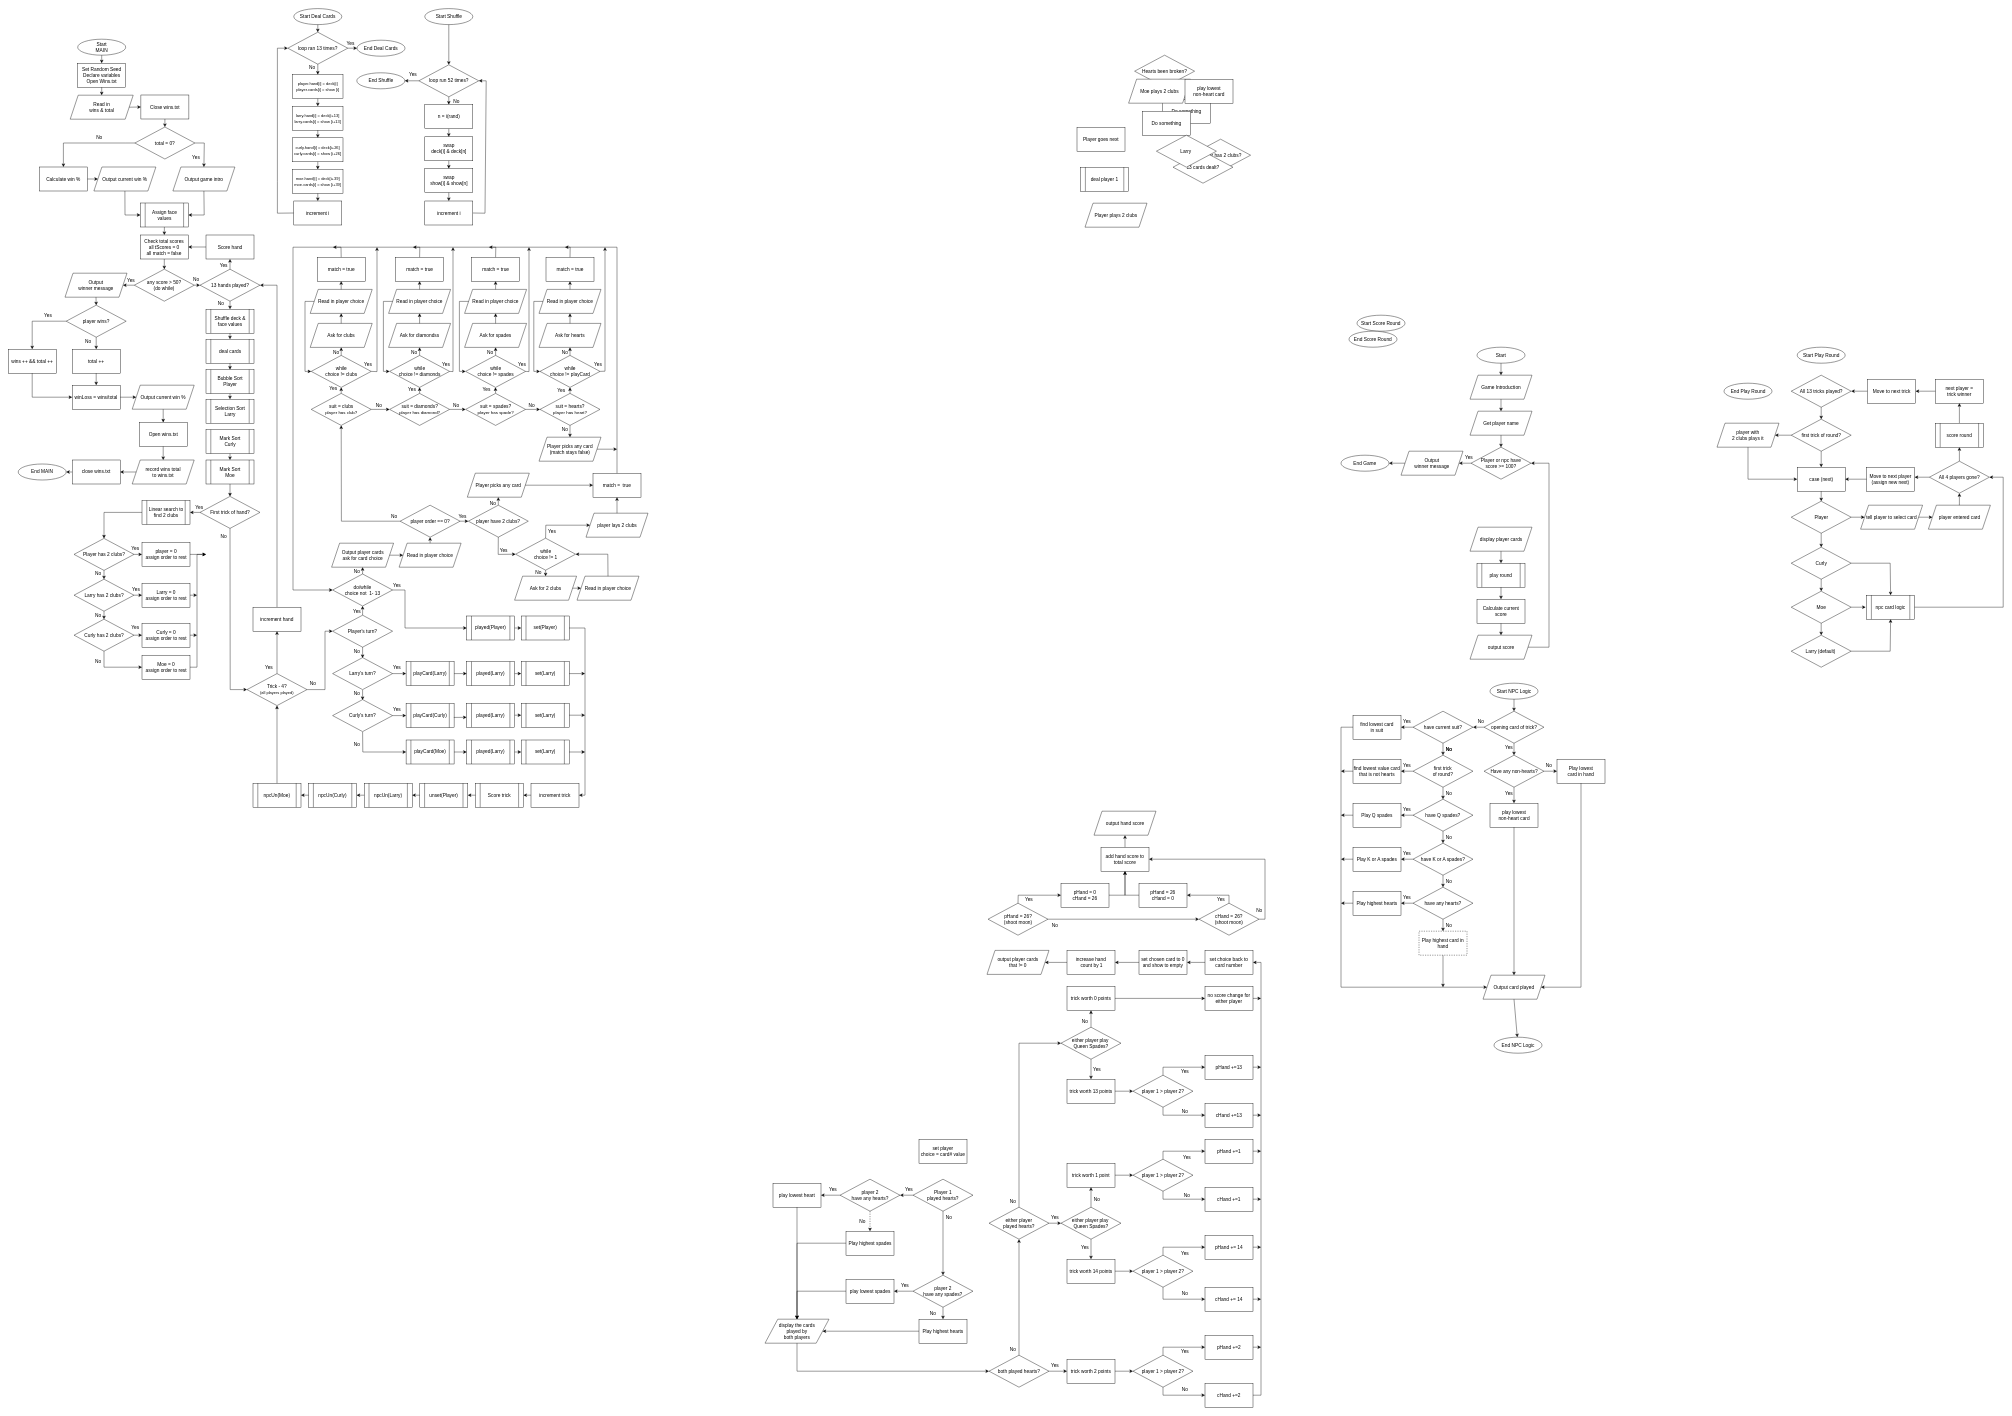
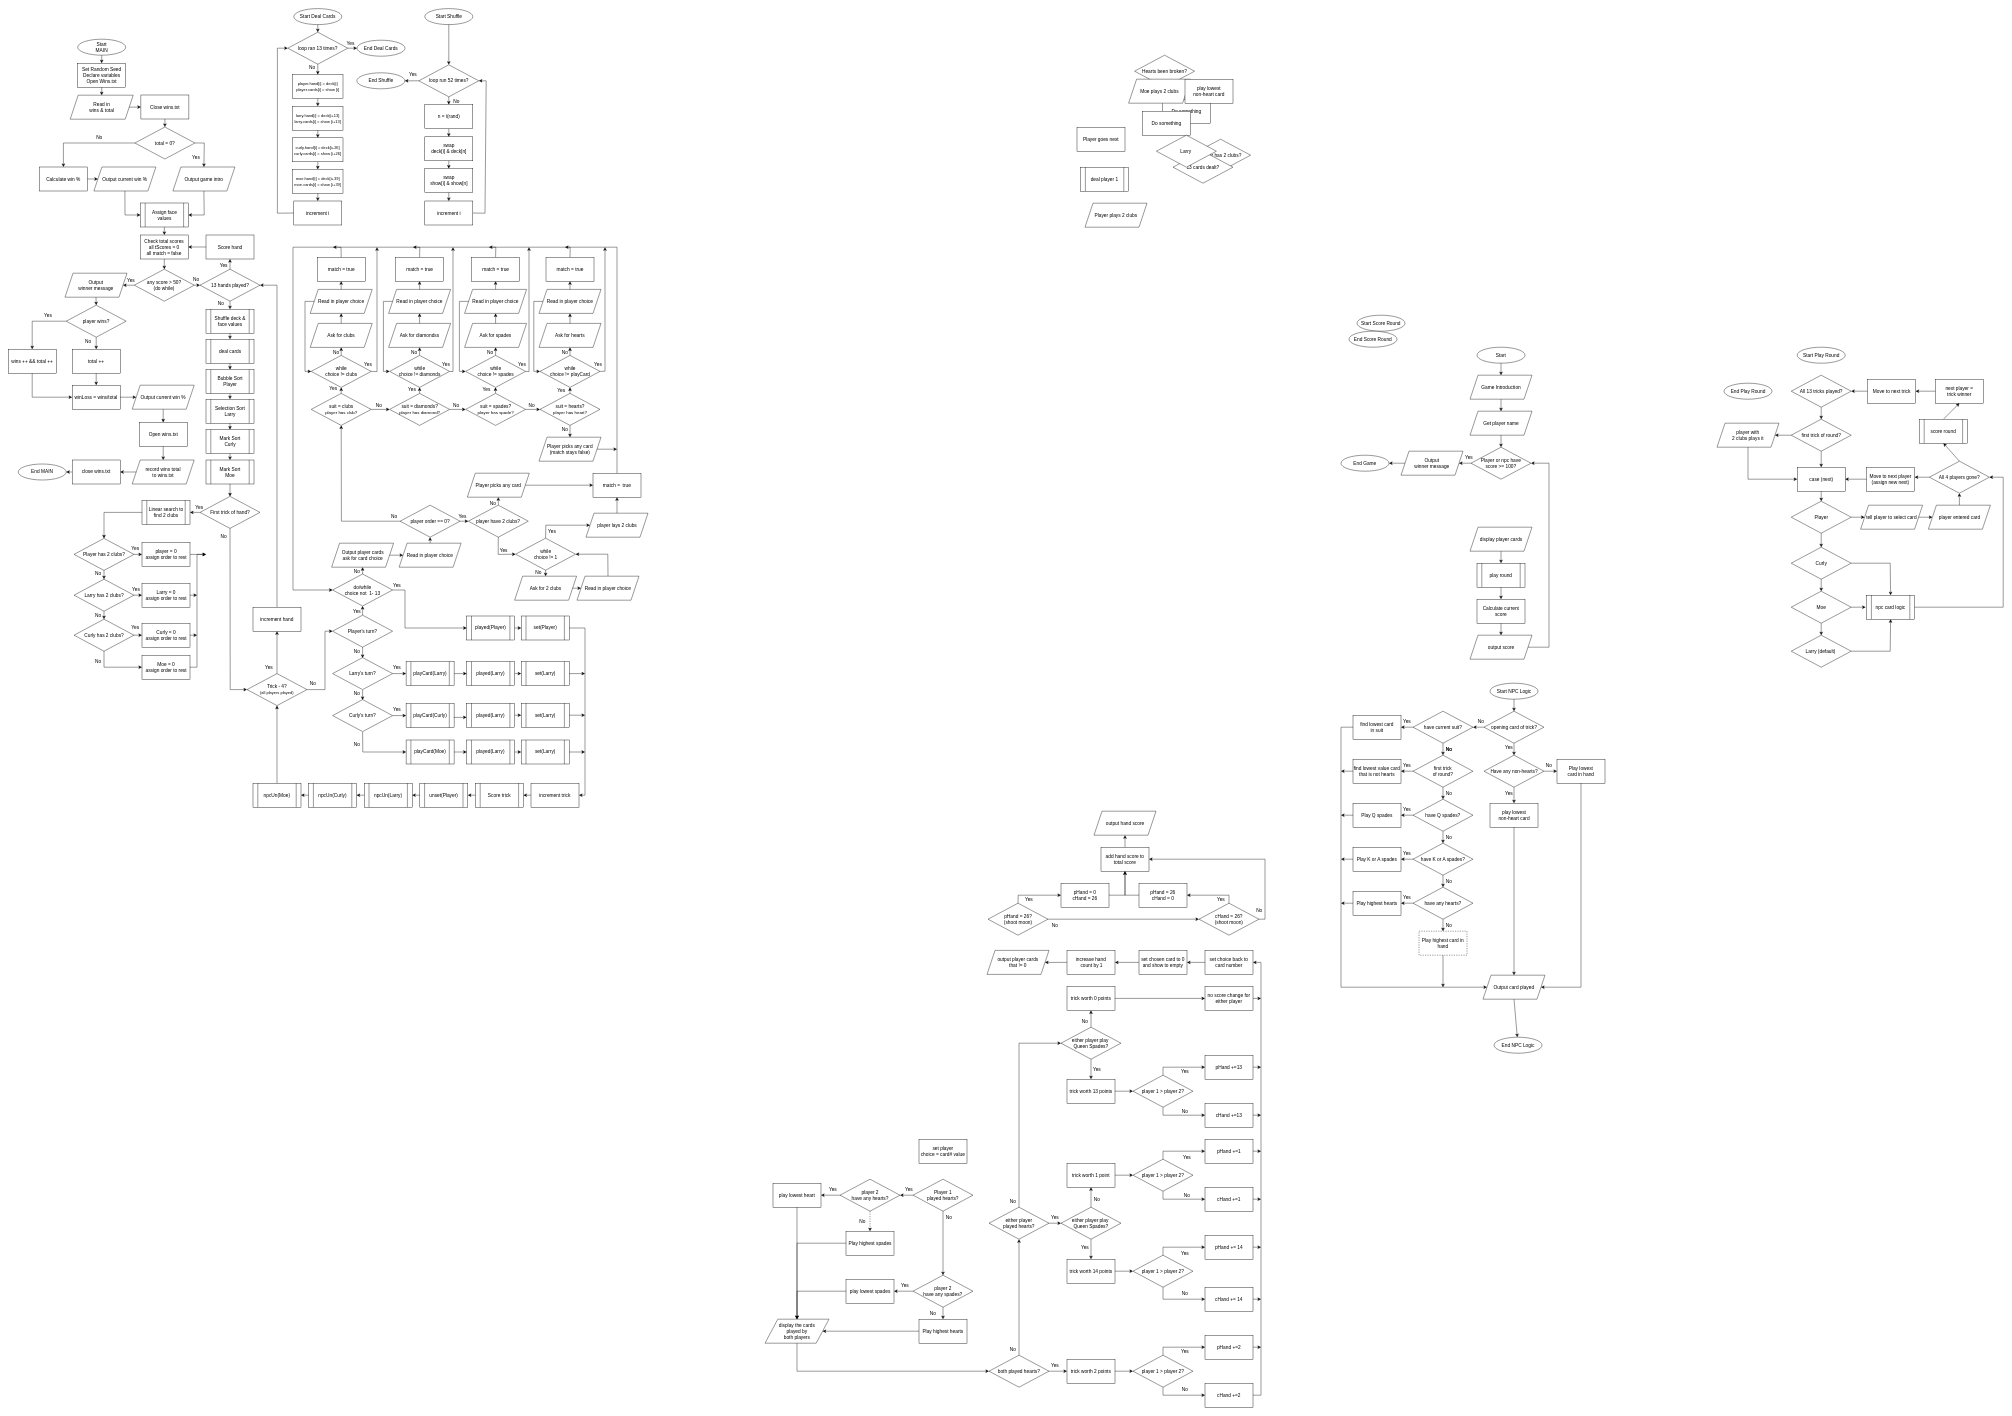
edge "Selection Sort Larry" -> "Mark Sort Curly": added
node "score round": moved (1959, 435) -> (1943, 431)
